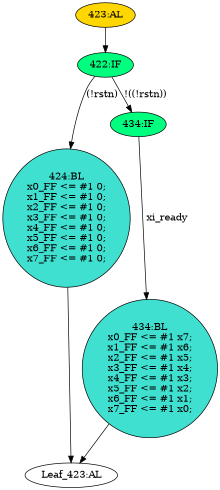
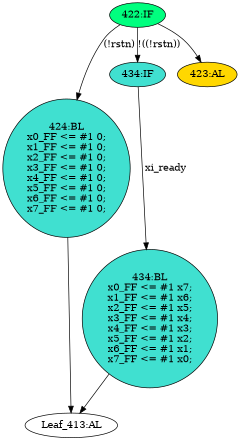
edge "423:AL" -> "422:IF": reversed
node "434:IF": fillcolor springgreen -> turquoise
node "Leaf_423:AL": label "Leaf_423:AL" -> "Leaf_413:AL"
